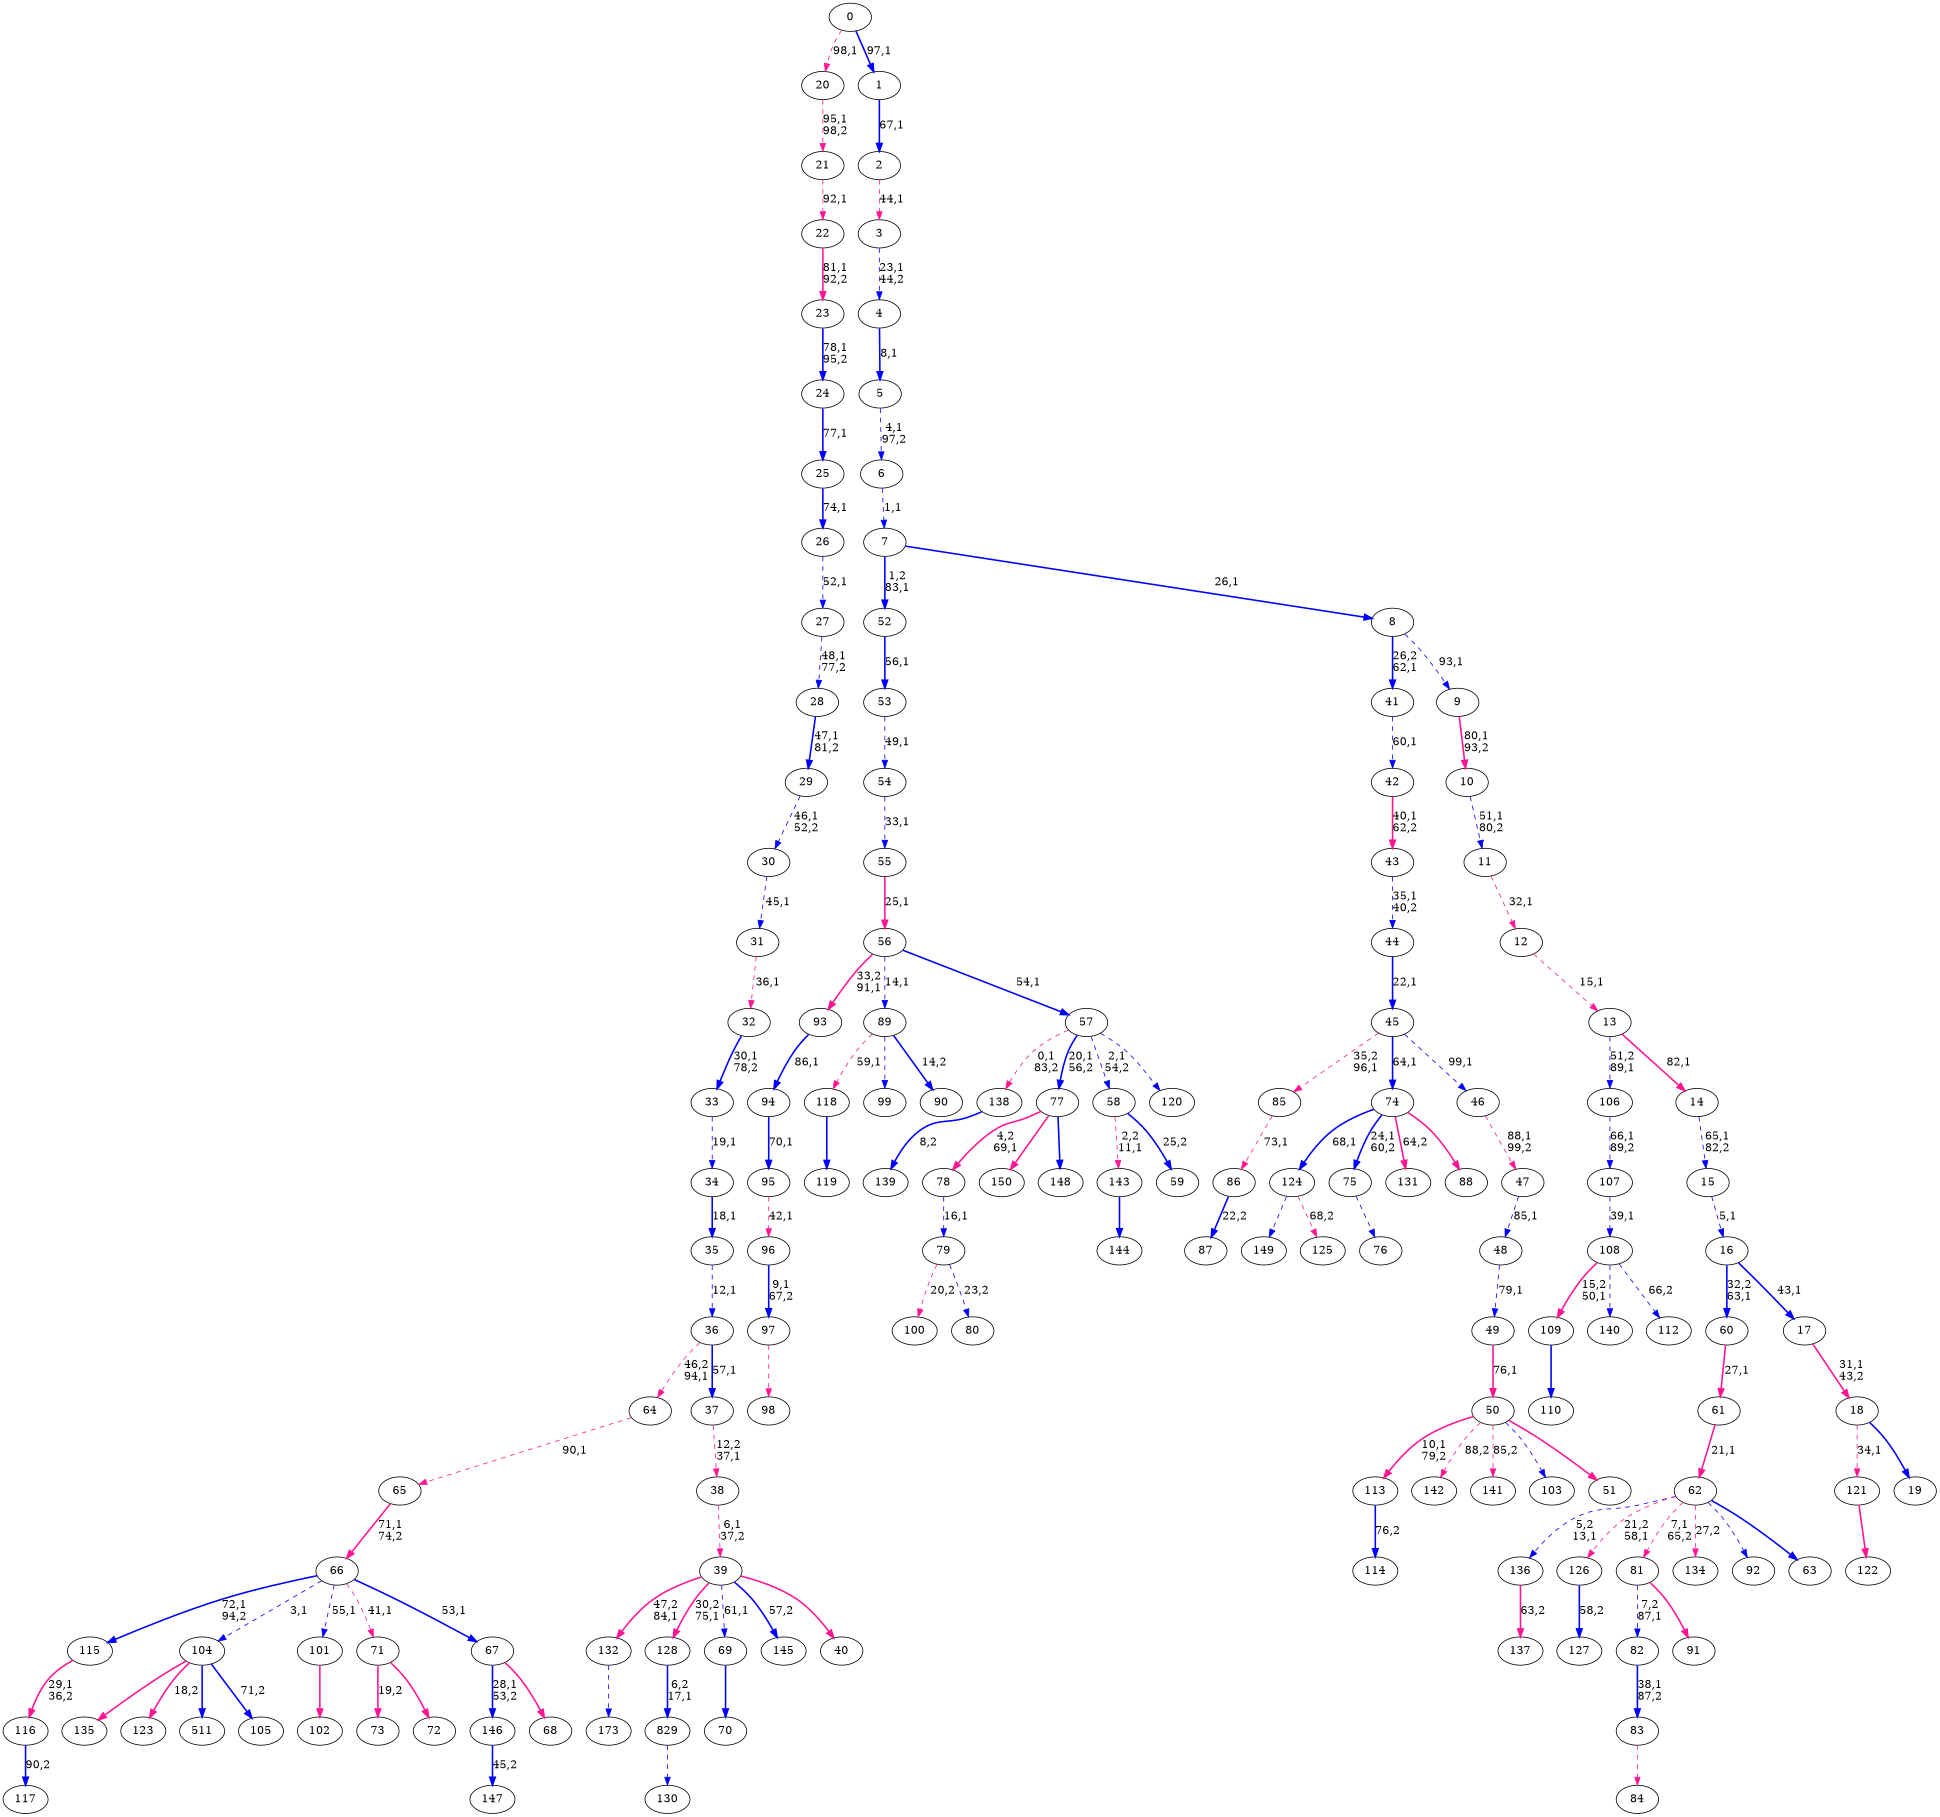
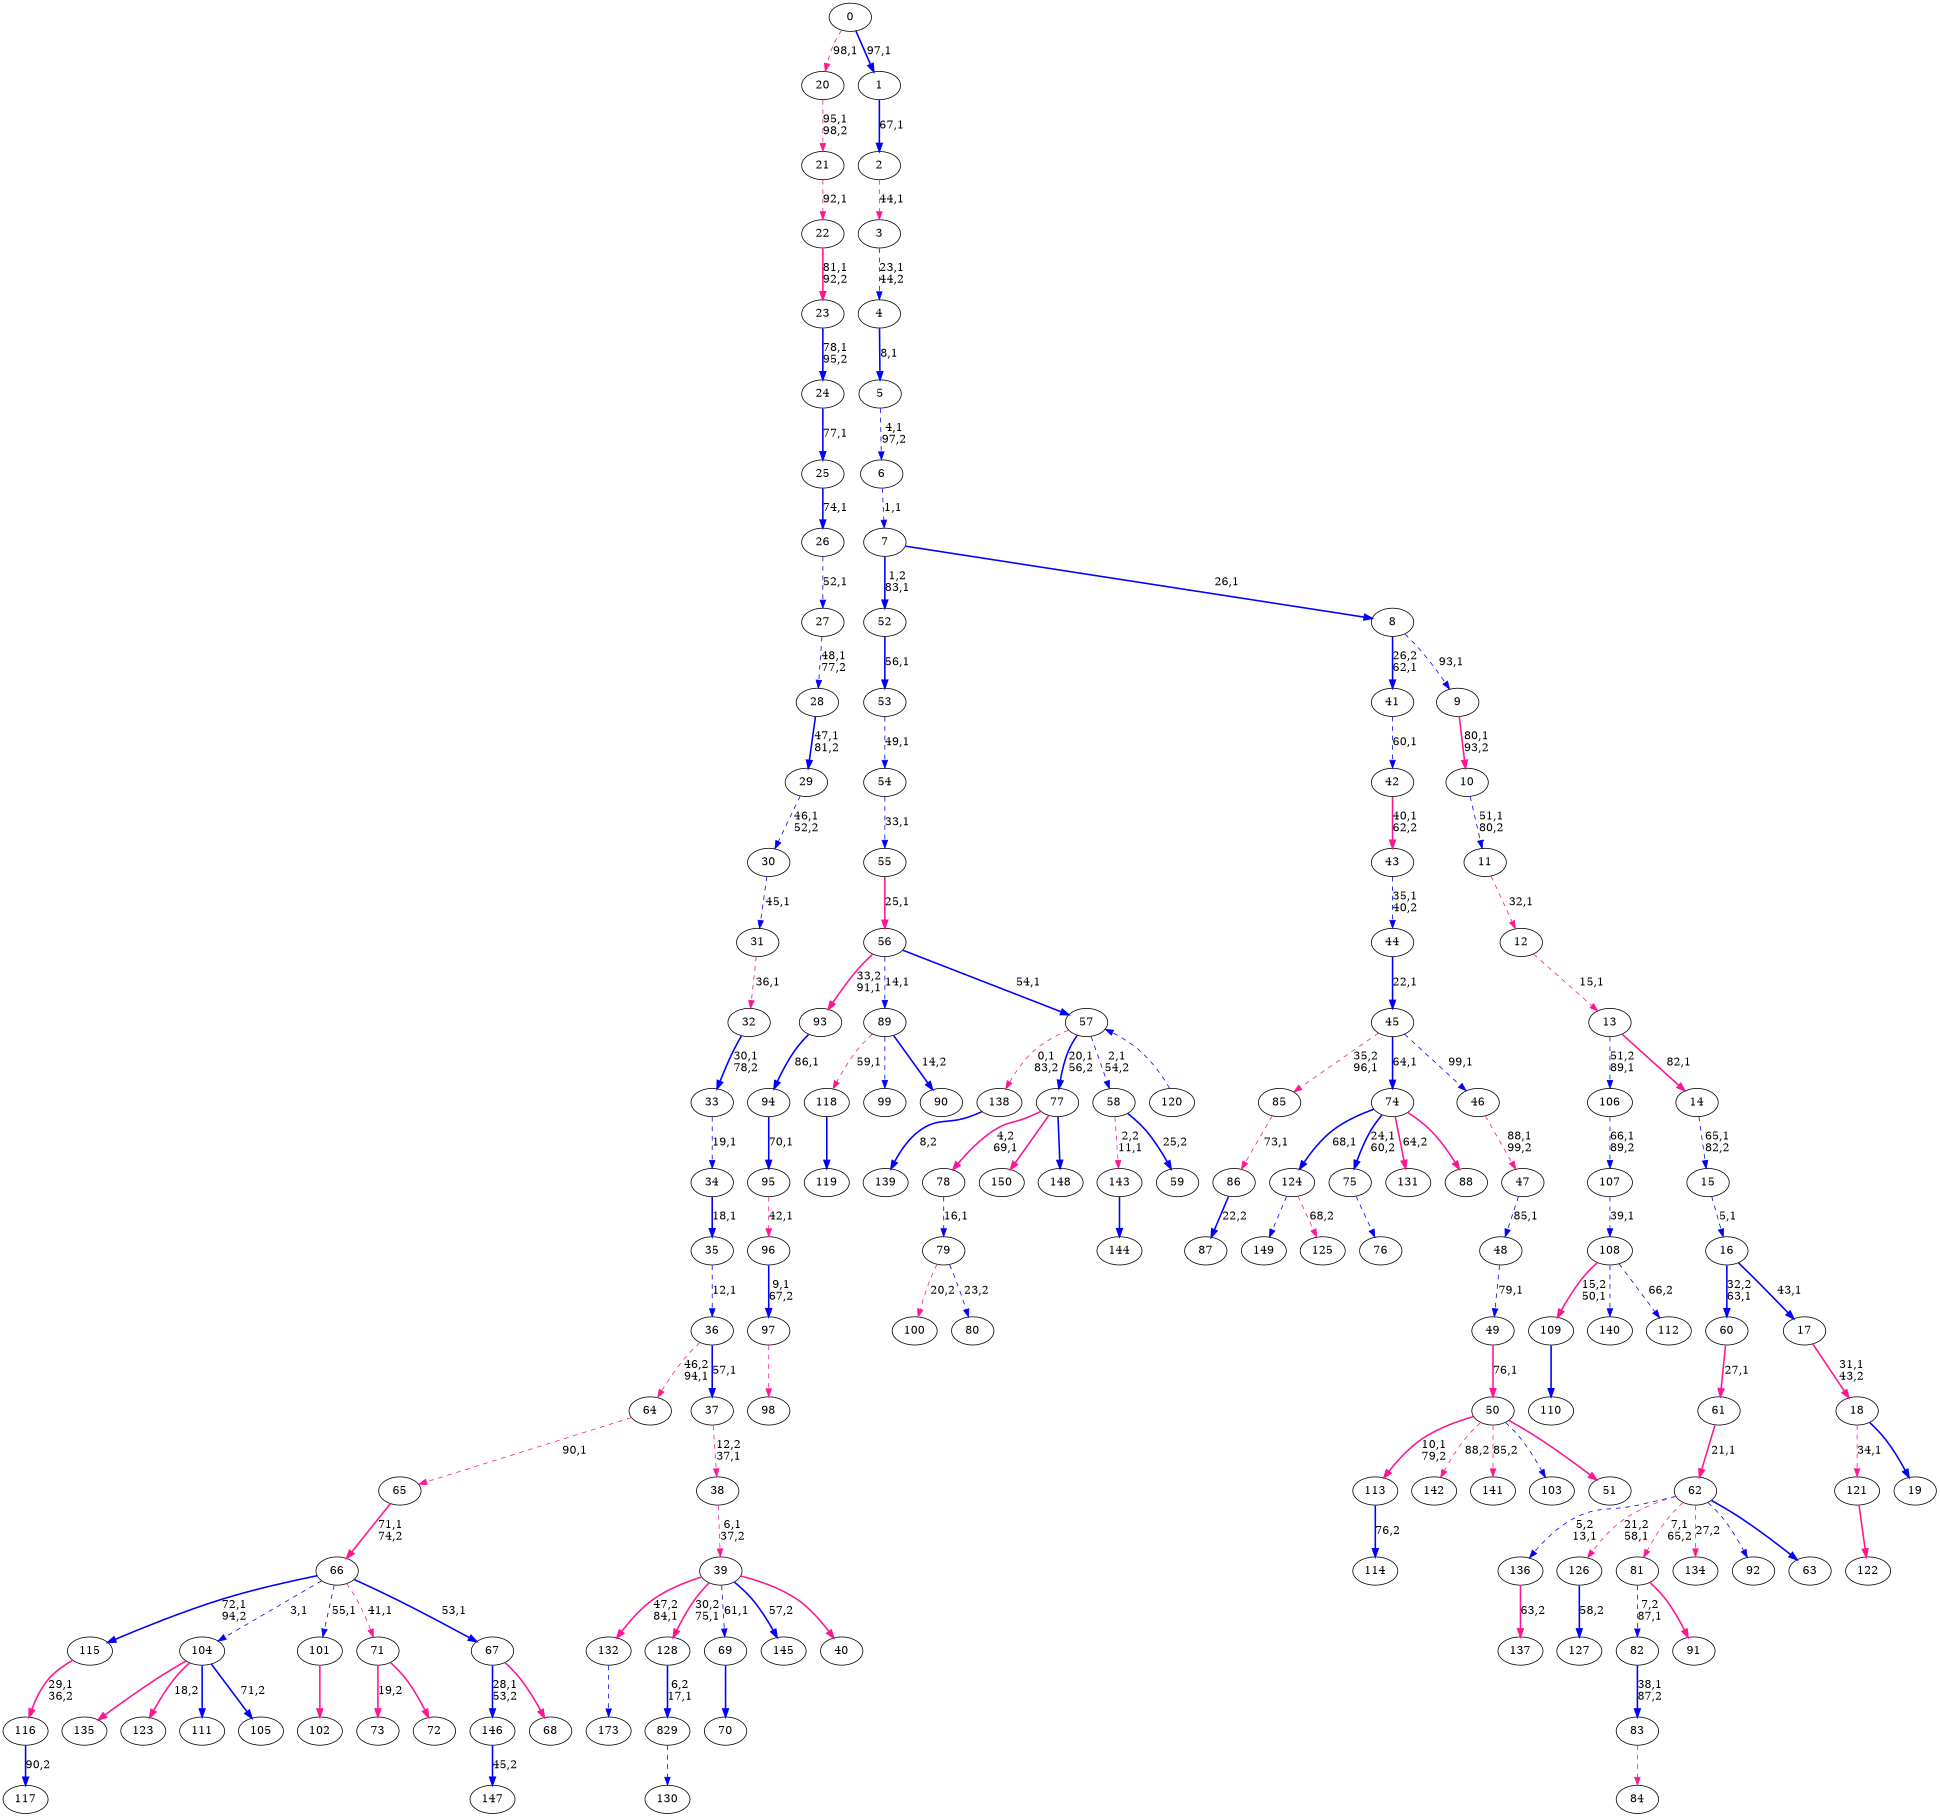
edge "57" -> "120": reversed
node "511": label "511" -> "111"
